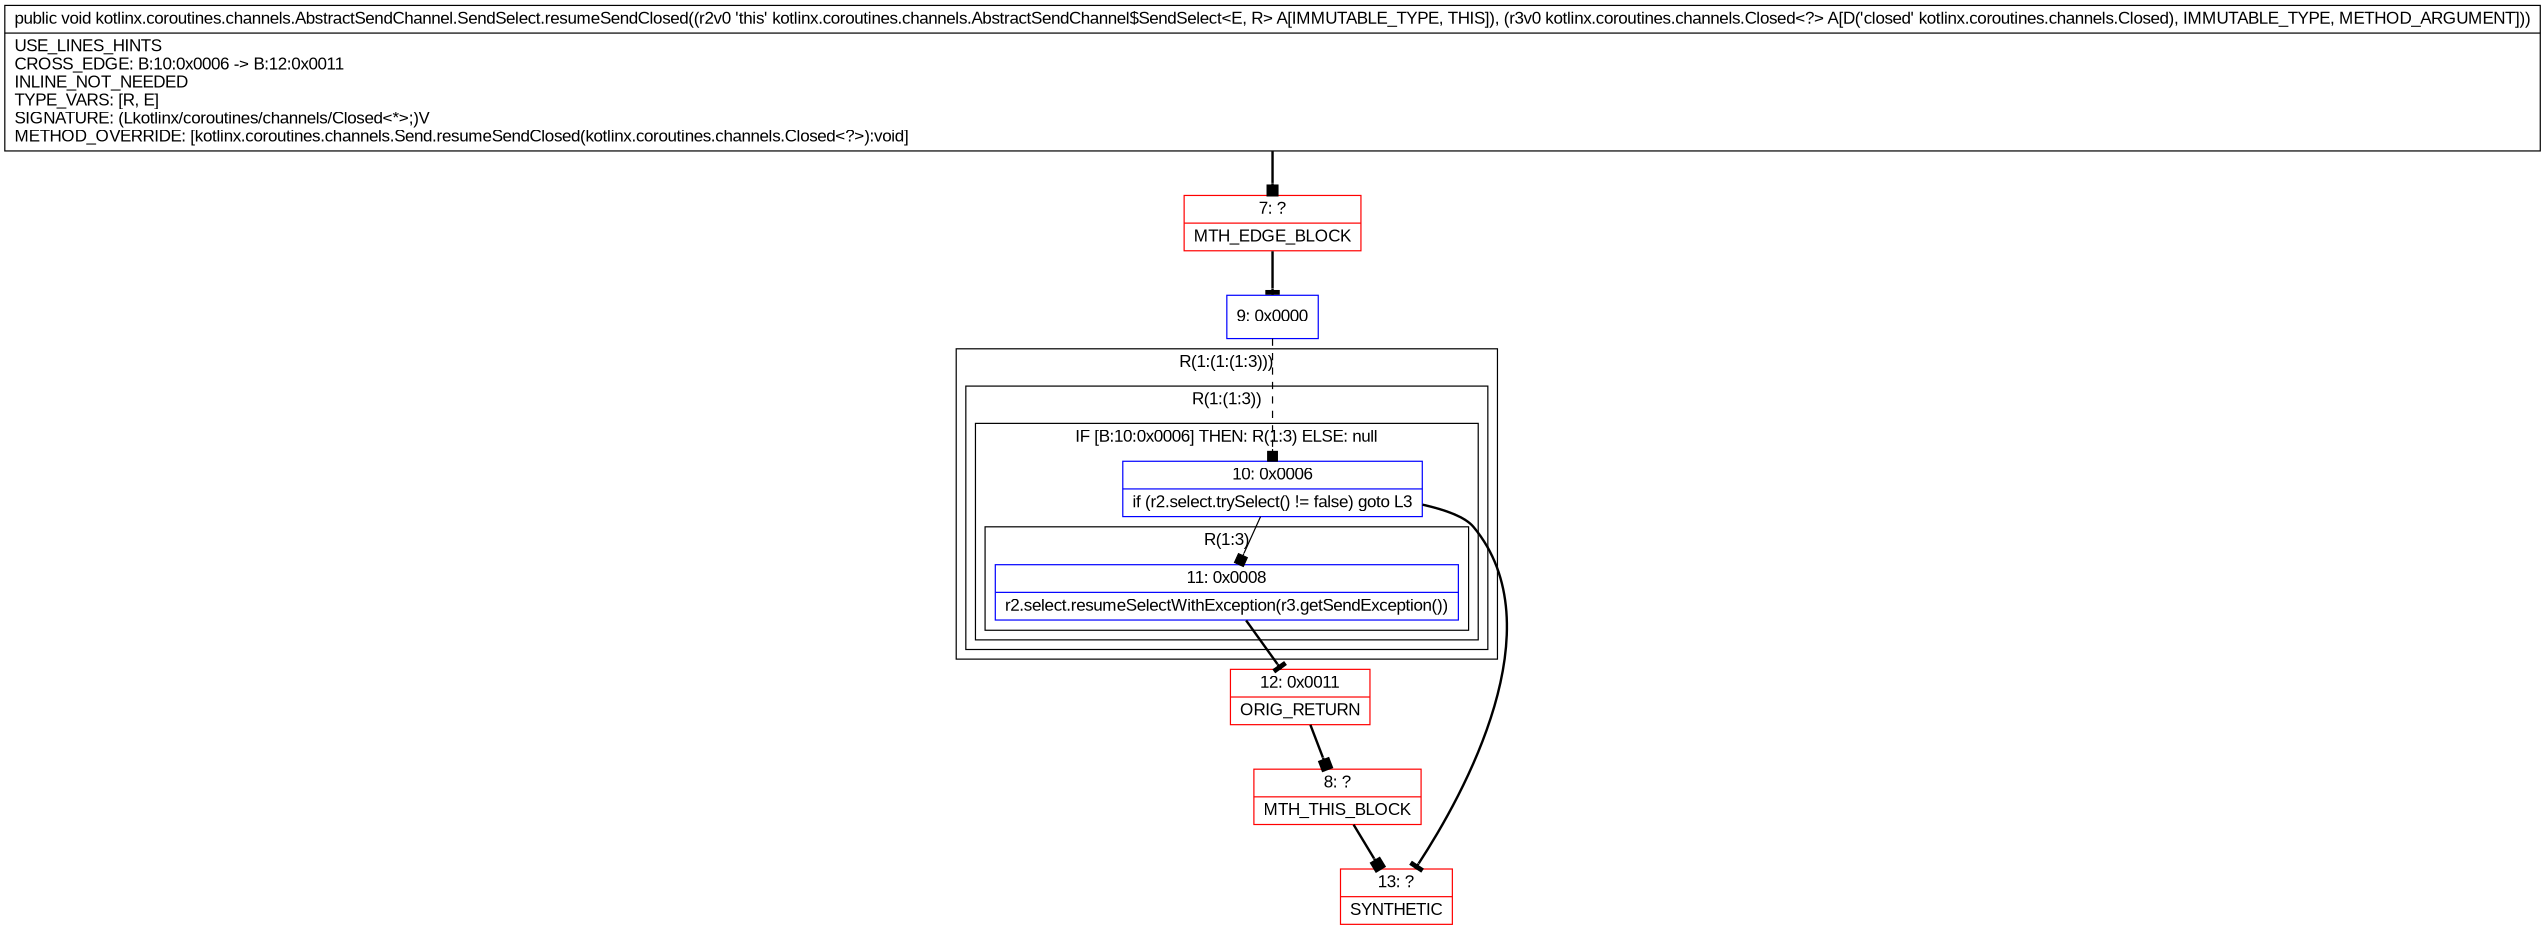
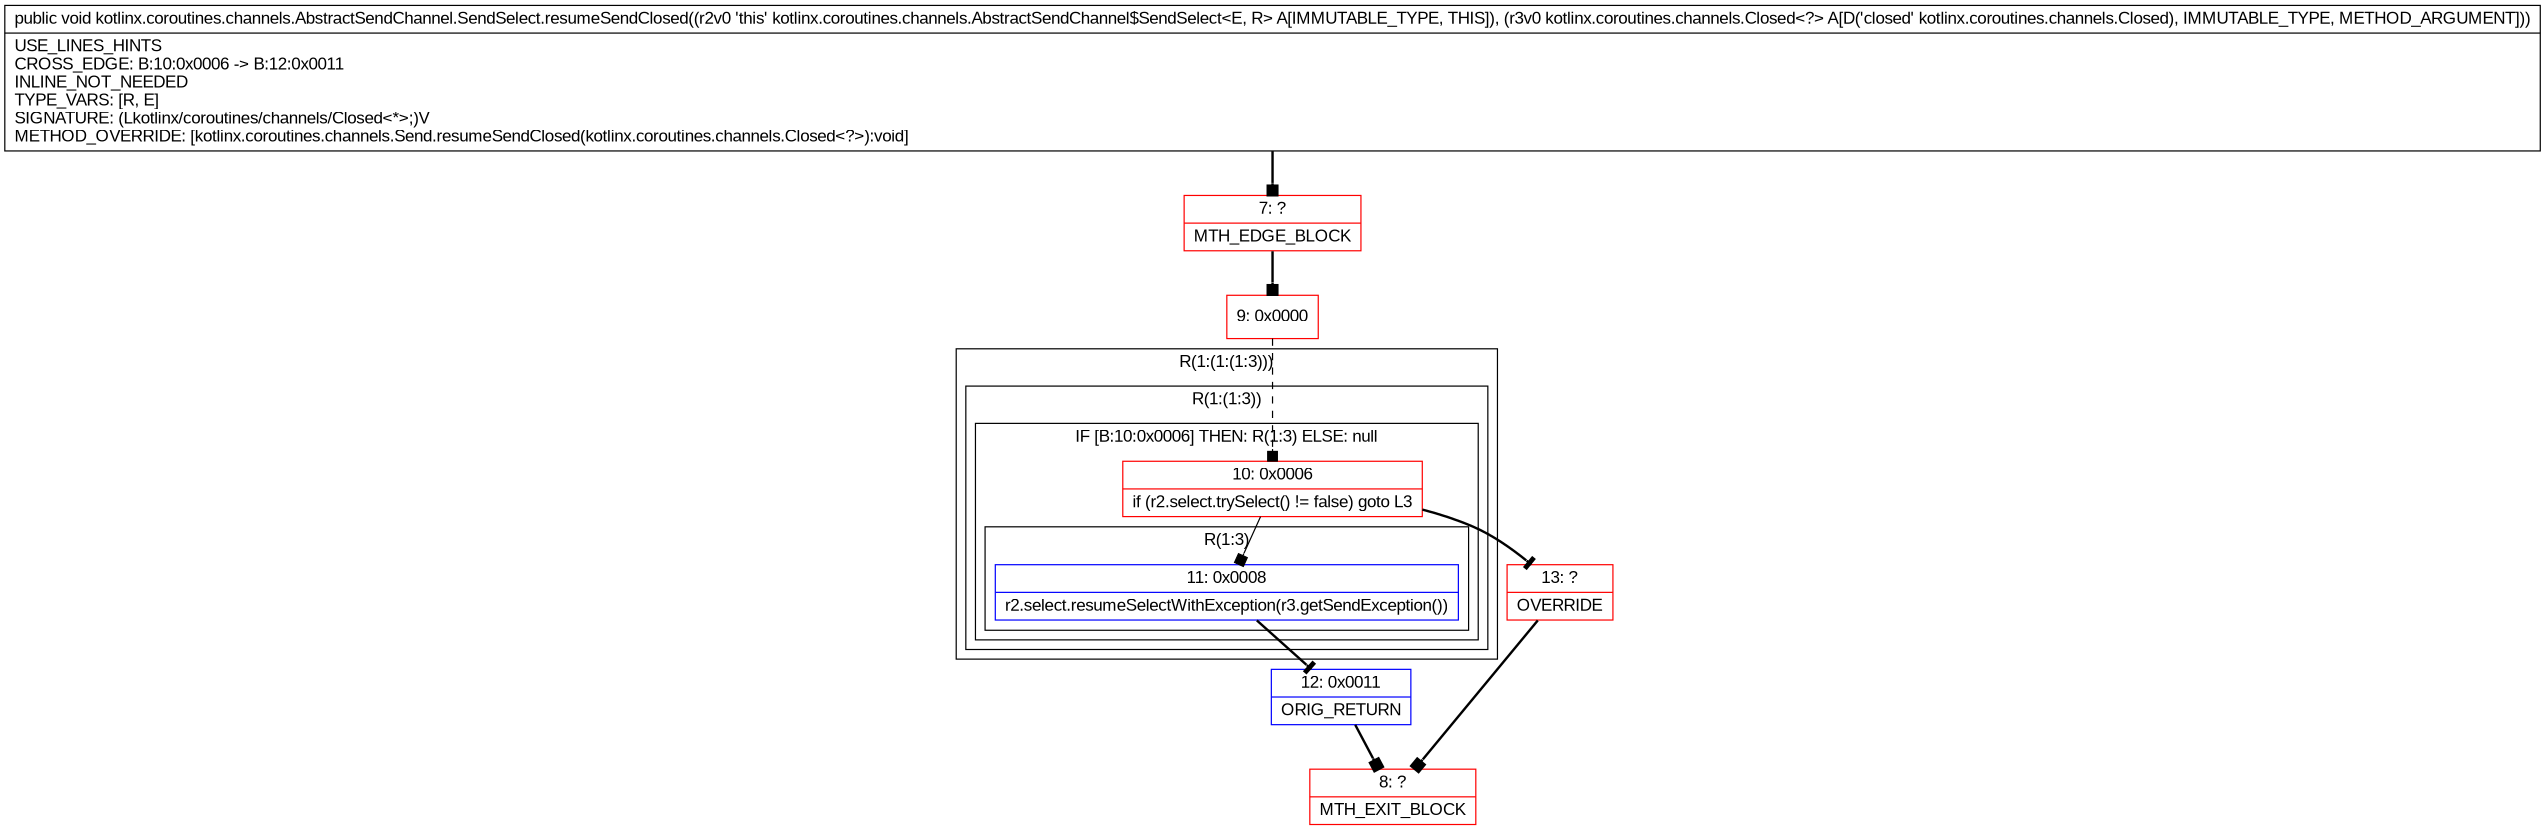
edge "7: ?" -> "9: 0x0000": arrowhead tee -> box
node "9: 0x0000": color blue -> red
node "10: 0x0006": color blue -> red
node "12: 0x0011": color red -> blue
node "8: ?": text "MTH_THIS_BLOCK" -> "MTH_EXIT_BLOCK"
edge "8: ?" -> "13: ?": reversed
node "13: ?": text "SYNTHETIC" -> "OVERRIDE"
